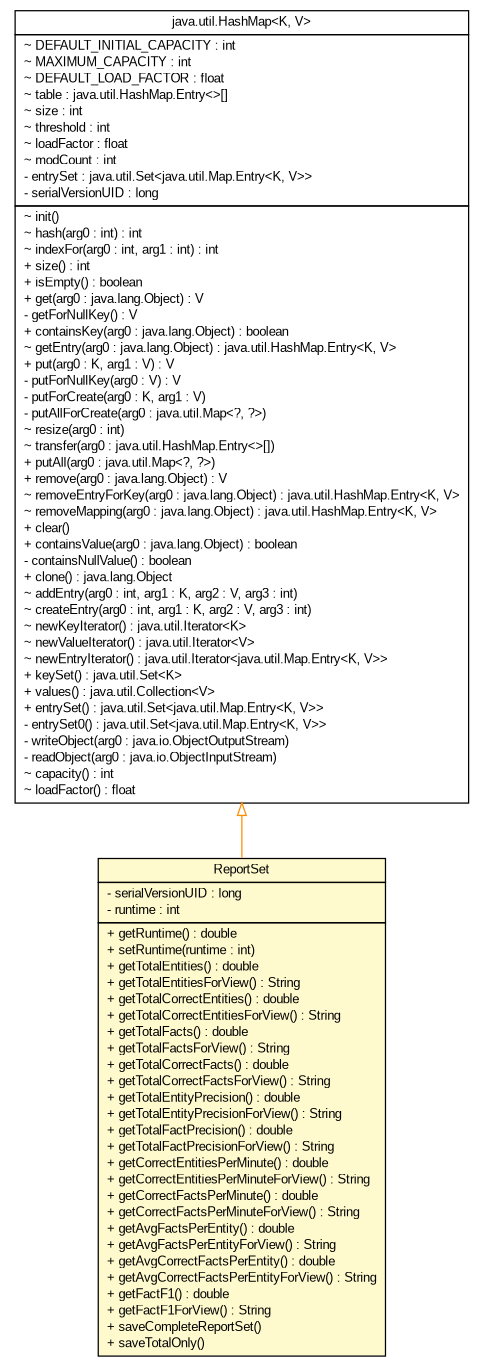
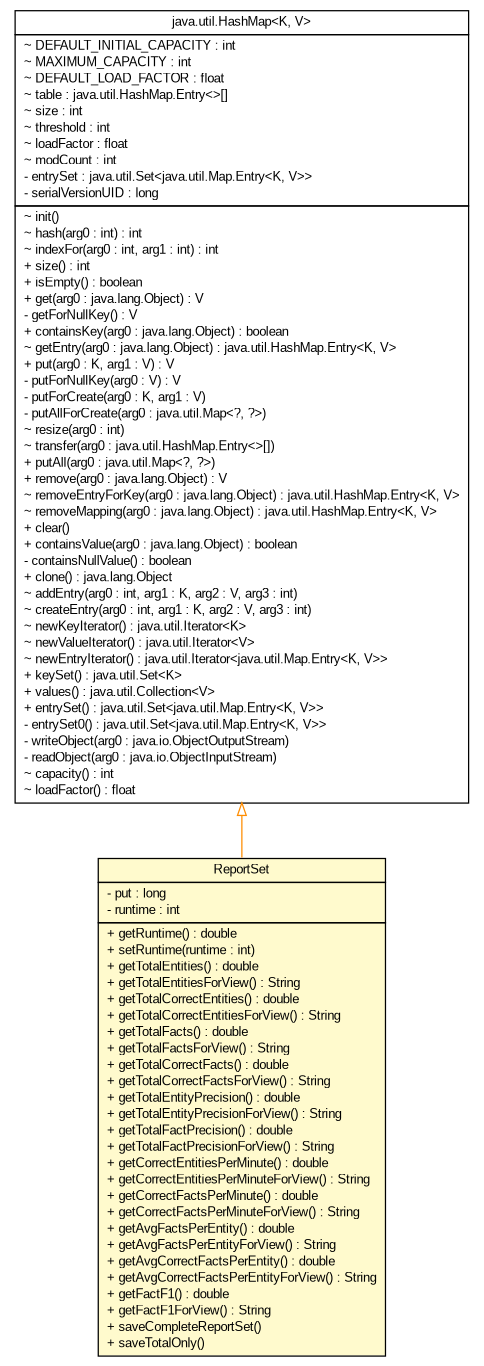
node "ReportSet": text "- serialVersionUID : long" -> "- put : long"
